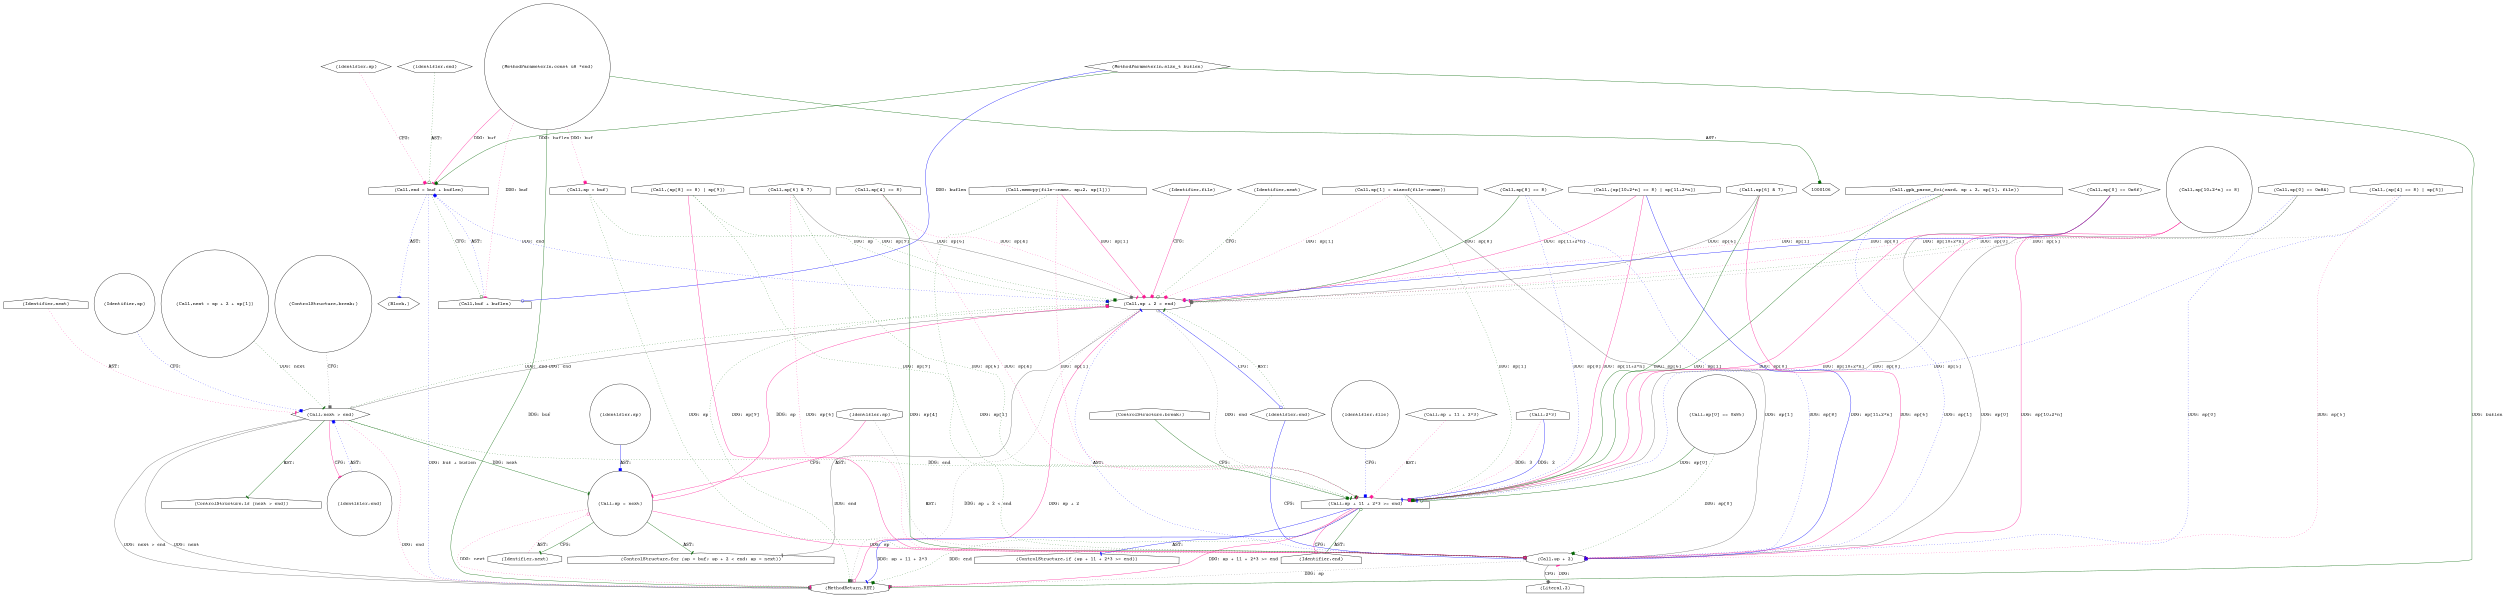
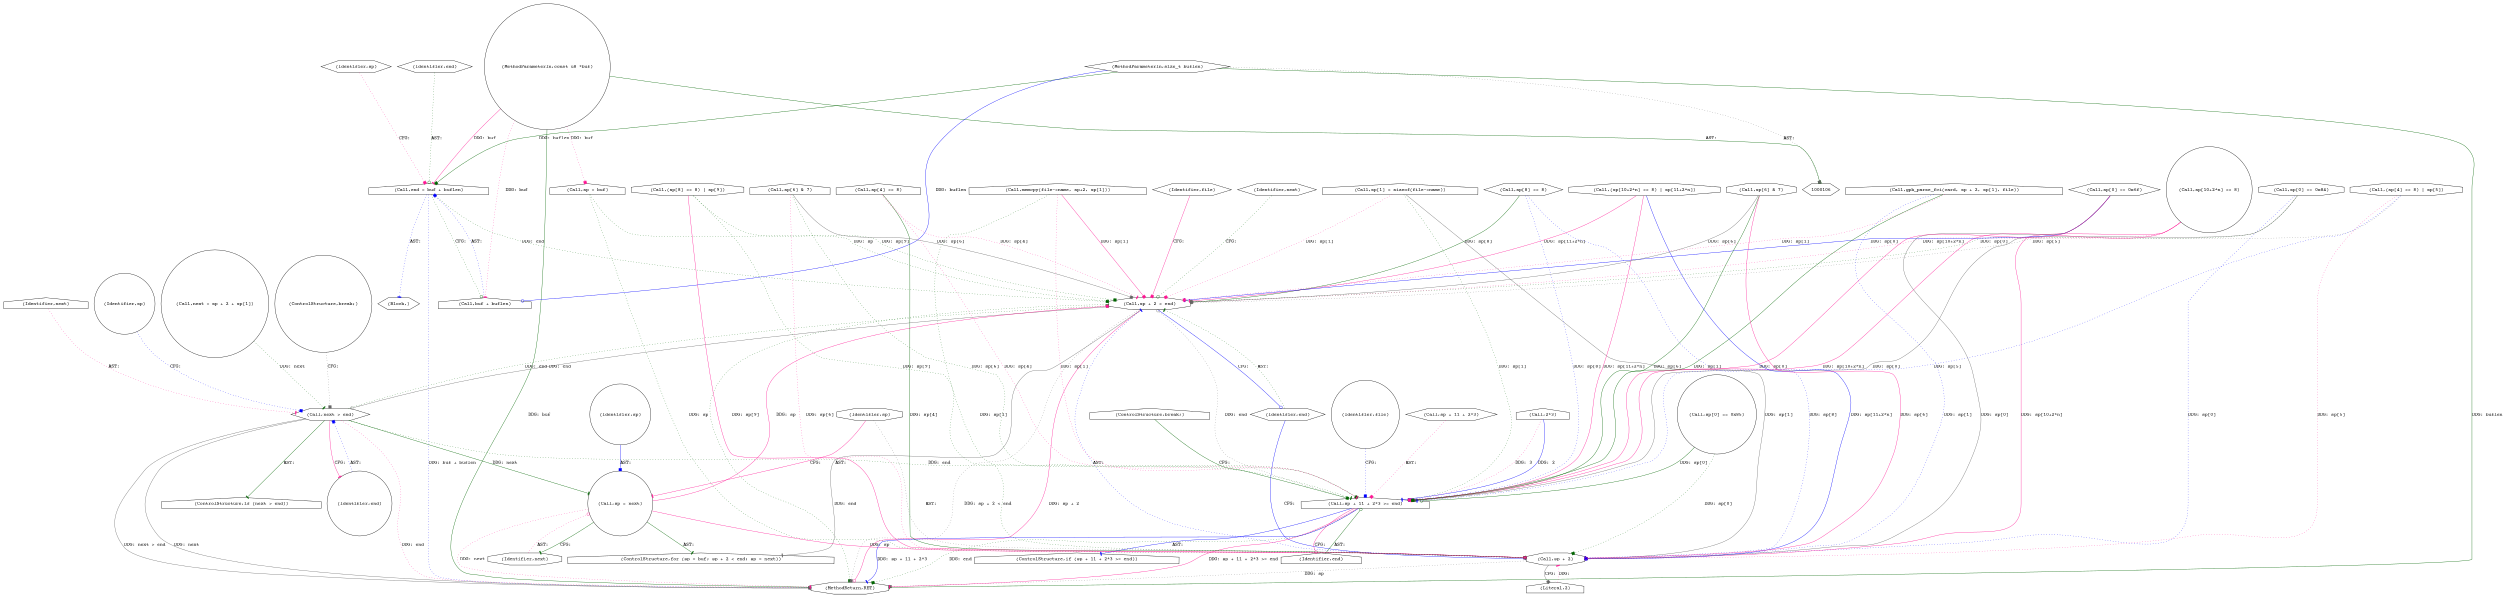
node "(MethodParameterIn,const u8 *end)": label "(MethodParameterIn,const u8 *end)" -> "(MethodParameterIn,const u8 *buf)"
edge "(MethodParameterIn,size_t buflen)" -> "1000106": added, label "AST:"
edge "(Call,end = buf + buflen)" -> "(Call,sp + 2 < end)": color blue -> darkgreen
